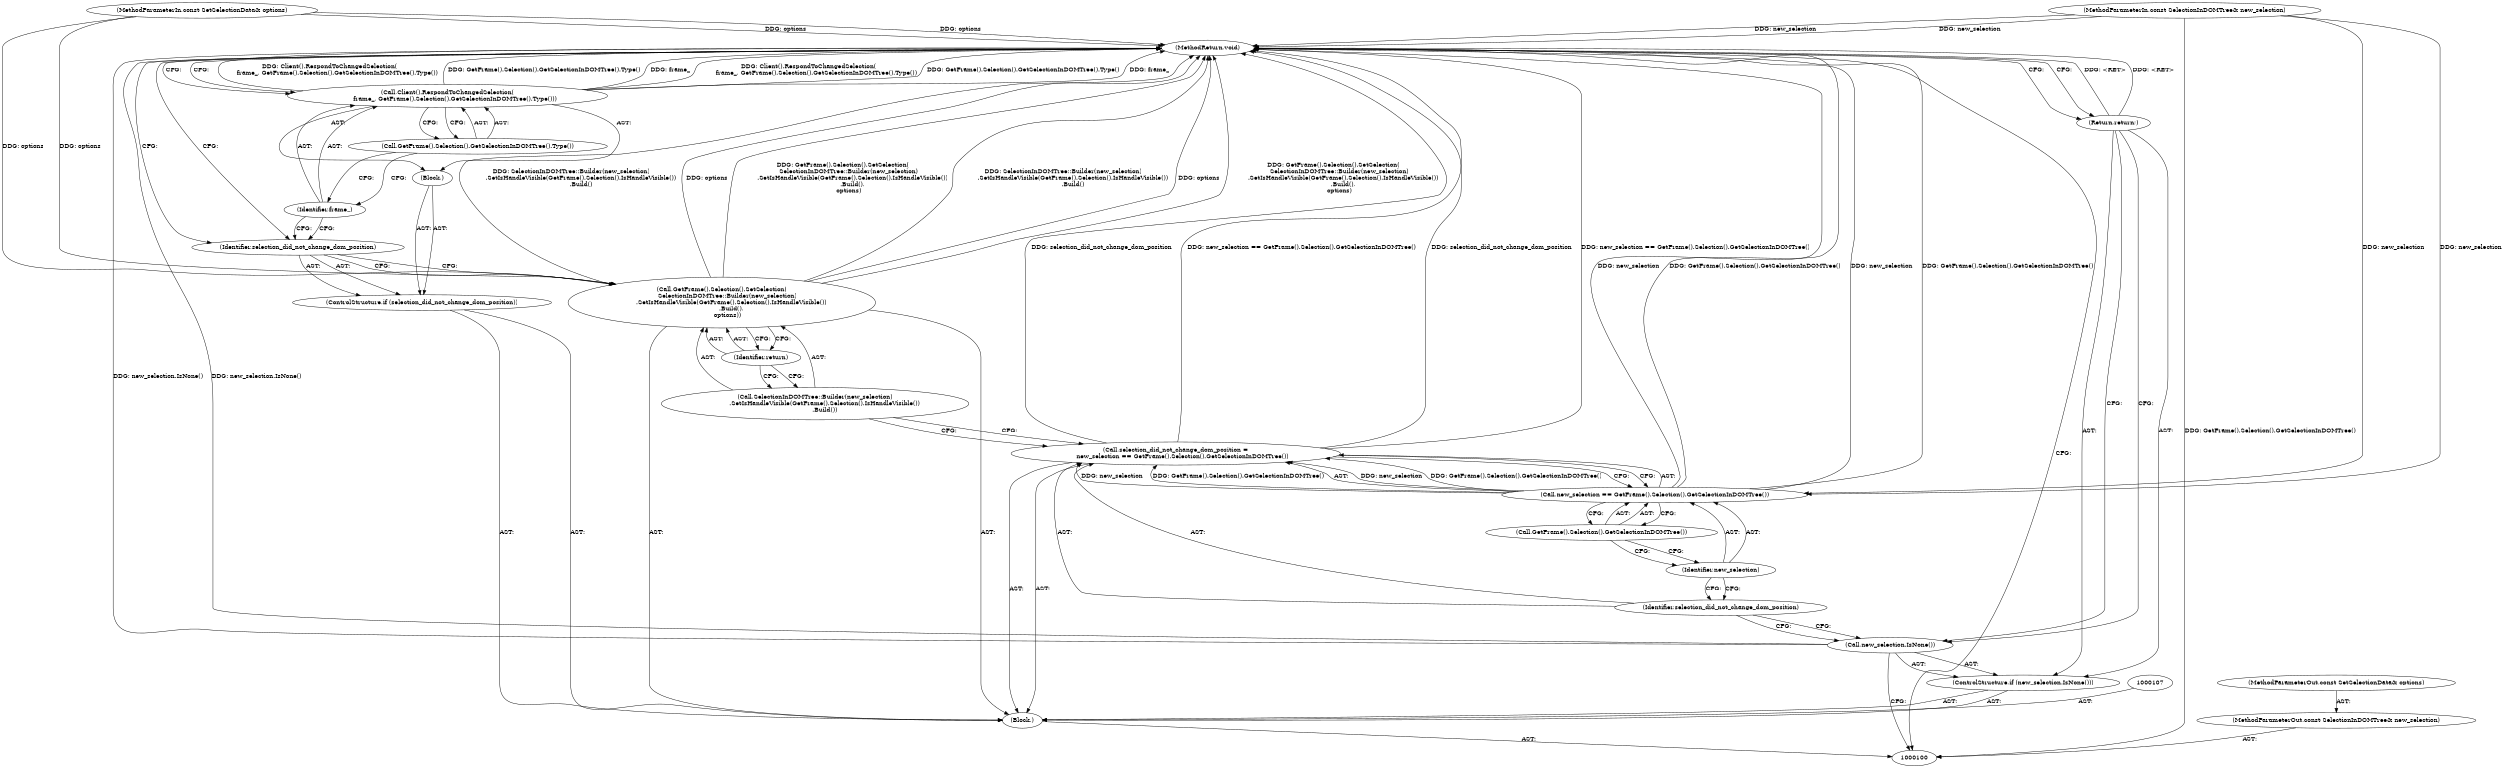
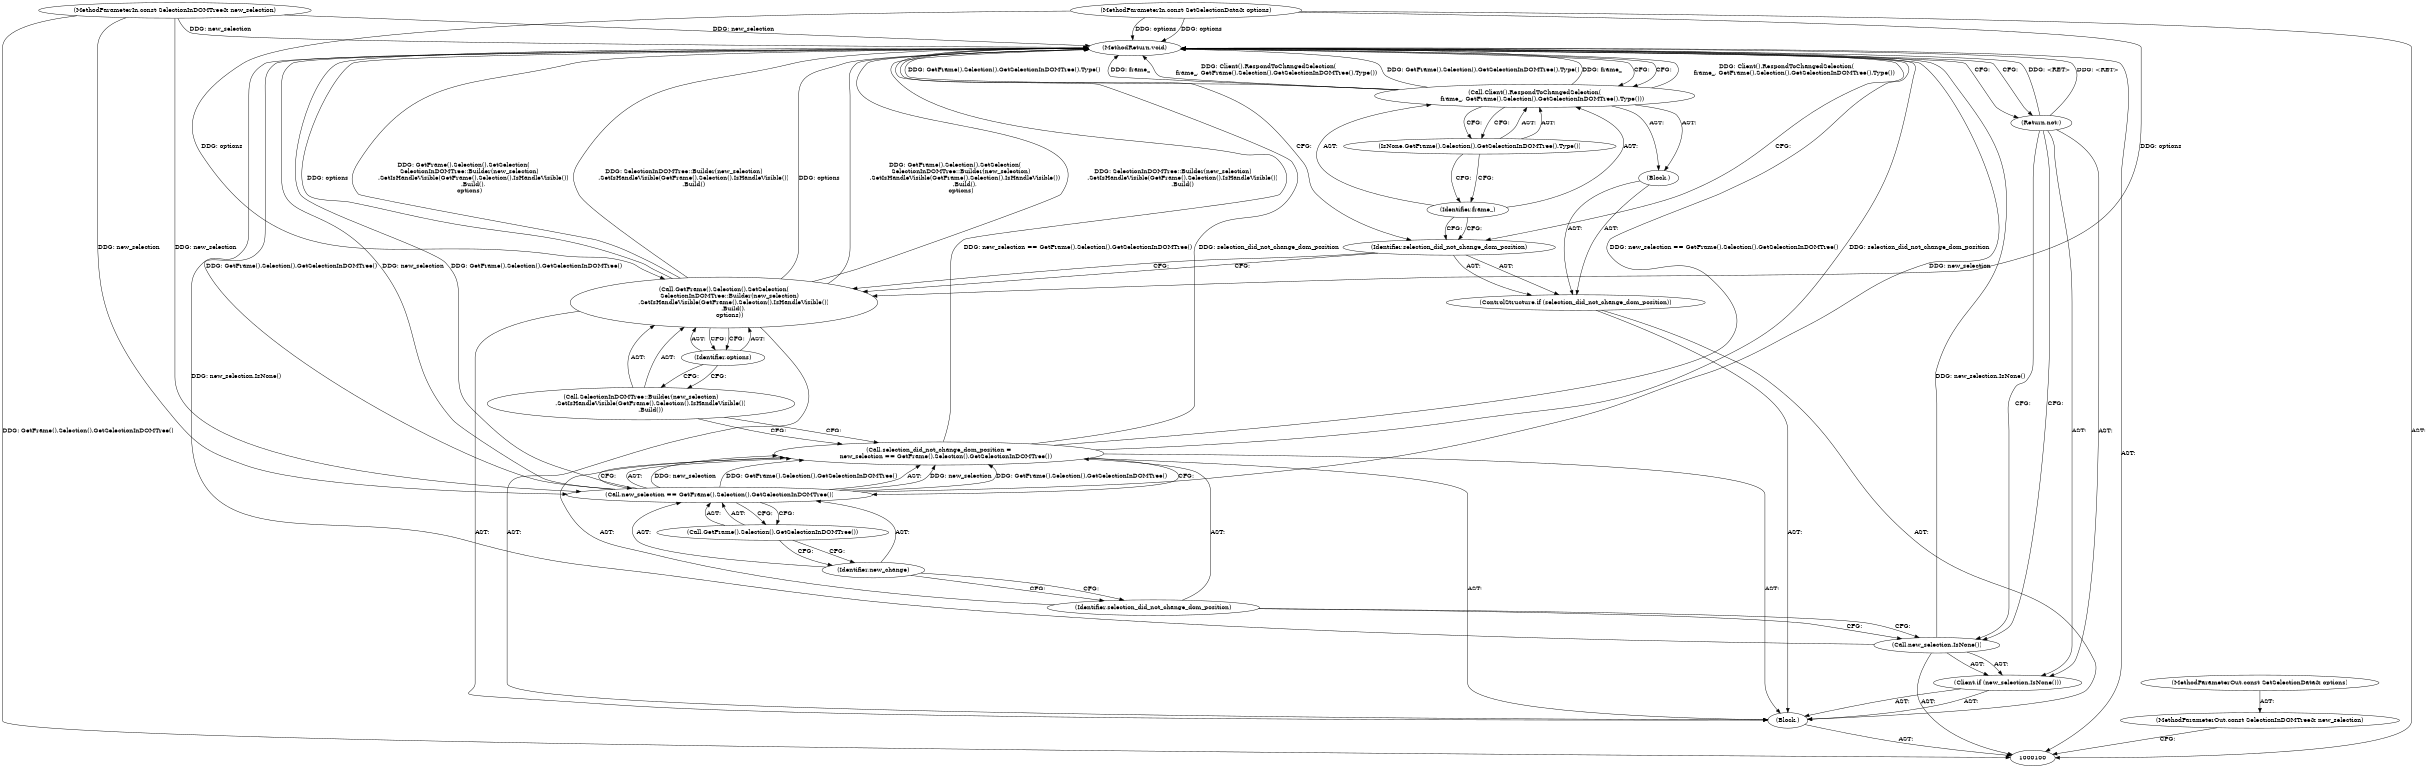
edge "(MethodParameterIn,const SetSelectionData& options)" -> "1000100": added, label "AST:"
node "(Return,return;)": label "(Return,return;)" -> "(Return,not;)"
node "(Call,GetFrame().Selection().GetSelectionInDOMTree().Type())": label "(Call,GetFrame().Selection().GetSelectionInDOMTree().Type())" -> "(IsNone,GetFrame().Selection().GetSelectionInDOMTree().Type())"
node "(Identifier,return)": label "(Identifier,return)" -> "(Identifier,options)"
edge "(MethodReturn,void)" -> "1000100": label "CFG: " -> "AST: "
node "(Identifier,new_selection)": label "(Identifier,new_selection)" -> "(Identifier,new_change)"
node "(ControlStructure,if (new_selection.IsNone()))": label "(ControlStructure,if (new_selection.IsNone()))" -> "(Client,if (new_selection.IsNone()))"
node "1000107": removed
edge "(Call,new_selection.IsNone())" -> "1000100": label "CFG: " -> "AST: "
edge "(MethodParameterOut,const SelectionInDOMTree& new_selection)" -> "1000100": label "AST: " -> "CFG: "
